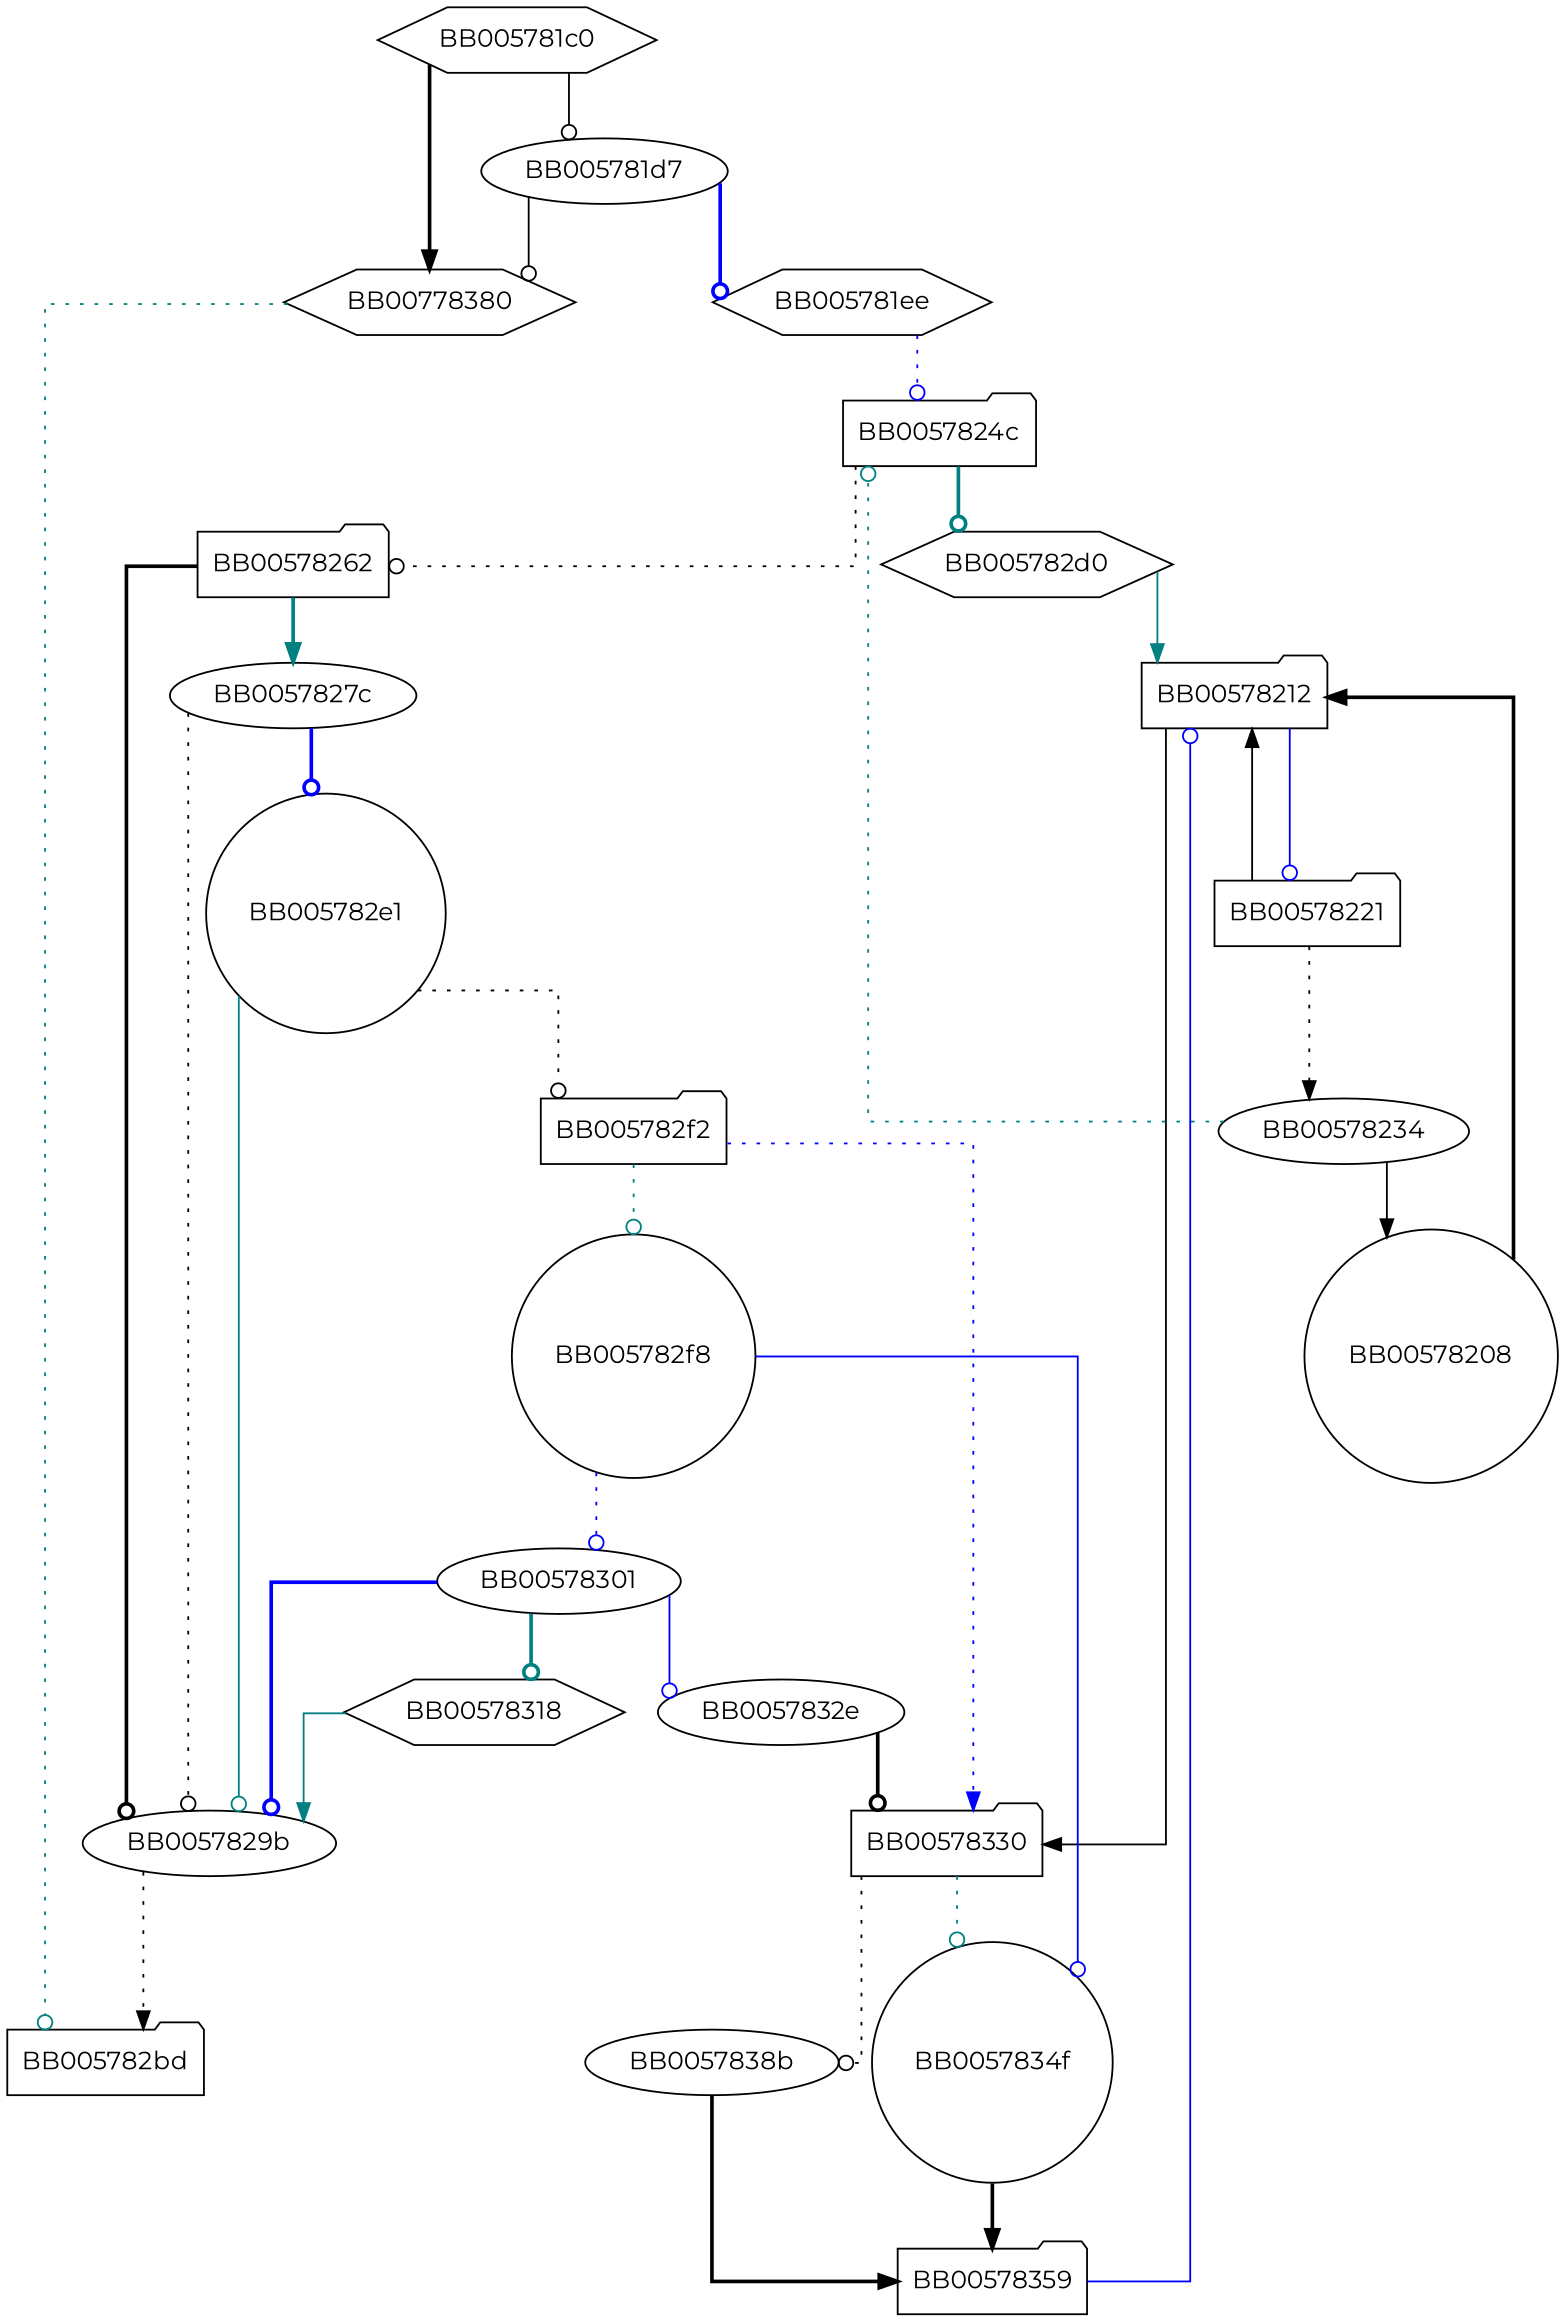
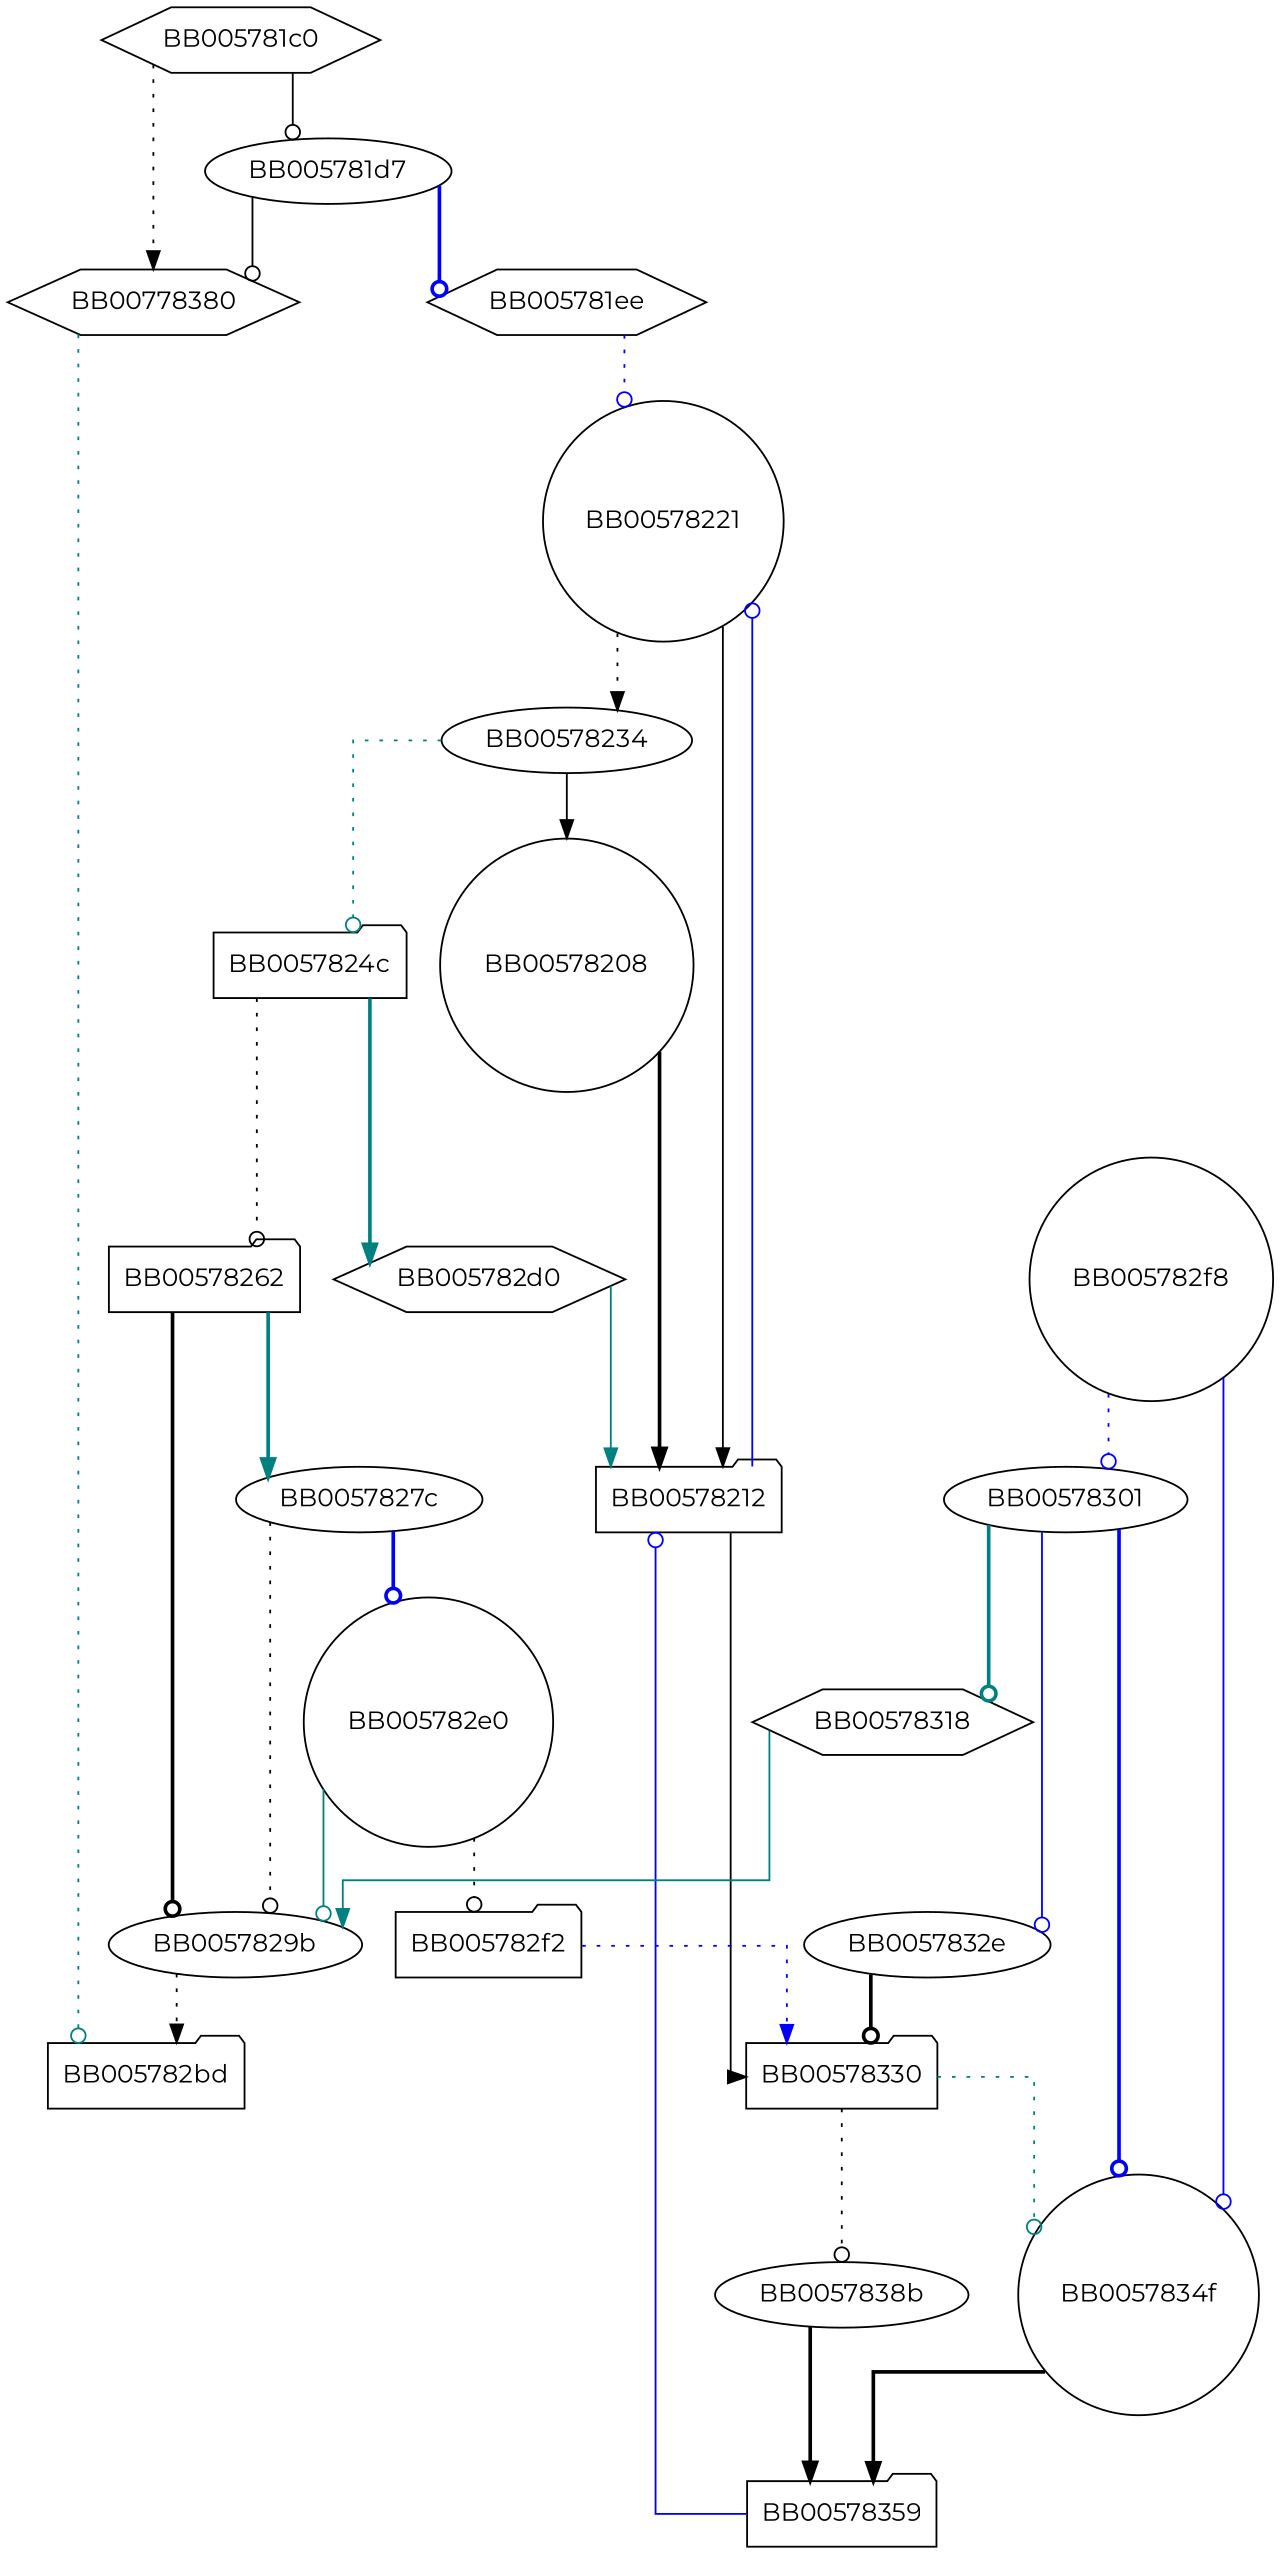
edge "BB005781c0" -> "BB00778380": style bold -> dotted
edge "BB005781ee" -> "BB0057824c": now "BB005781ee" -> "BB00578221"
edge "BB0057824c" -> "BB005782d0": arrowhead odot -> normal
node "BB005782e1": label "BB005782e1" -> "BB005782e0"
node "BB00578221": shape folder -> circle
edge "BB005782f2" -> "BB005782f8": removed
edge "BB00578301" -> "BB0057829b": now "BB00578301" -> "BB0057834f"
